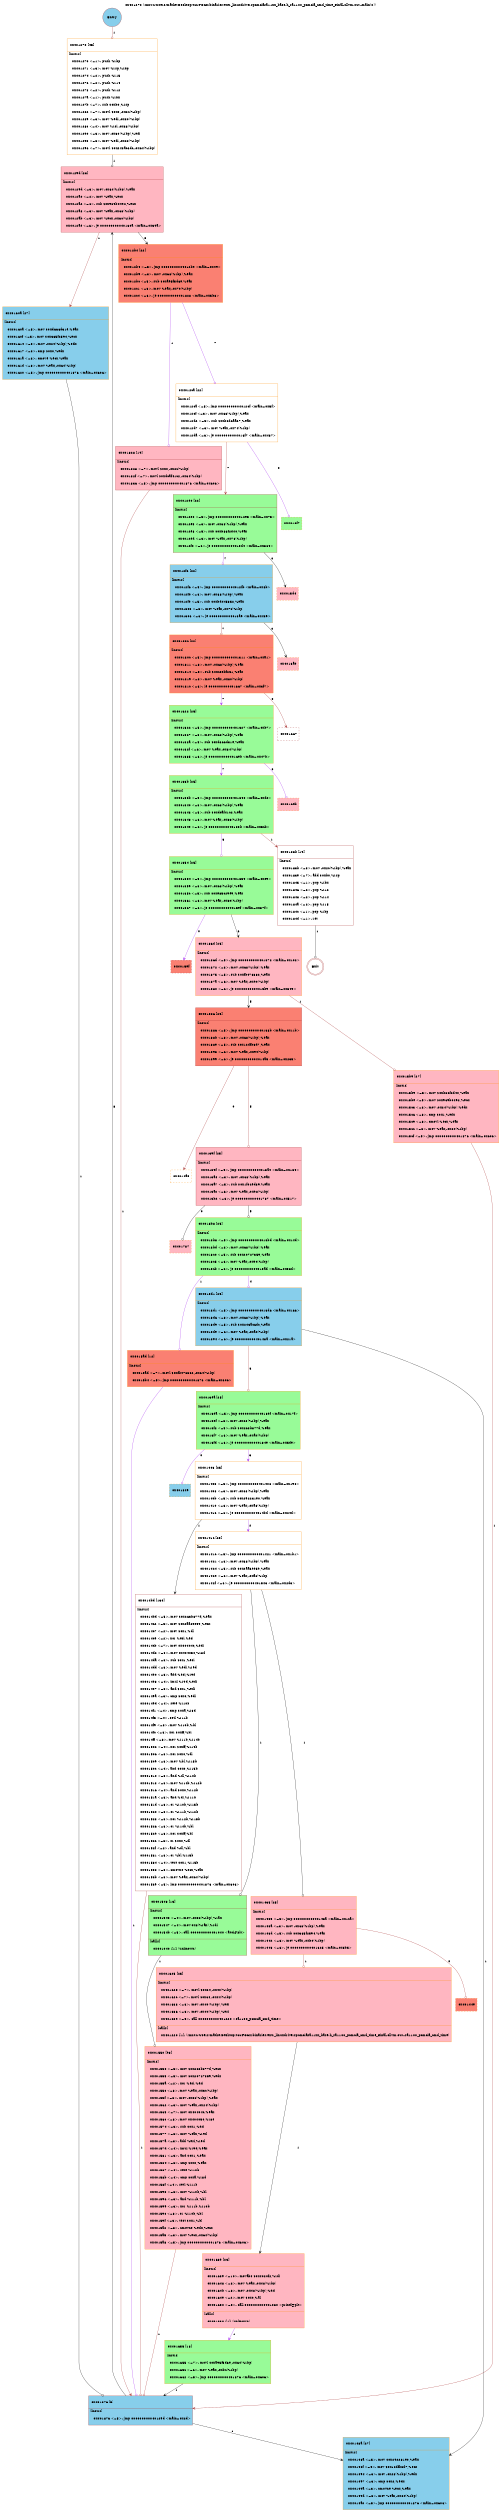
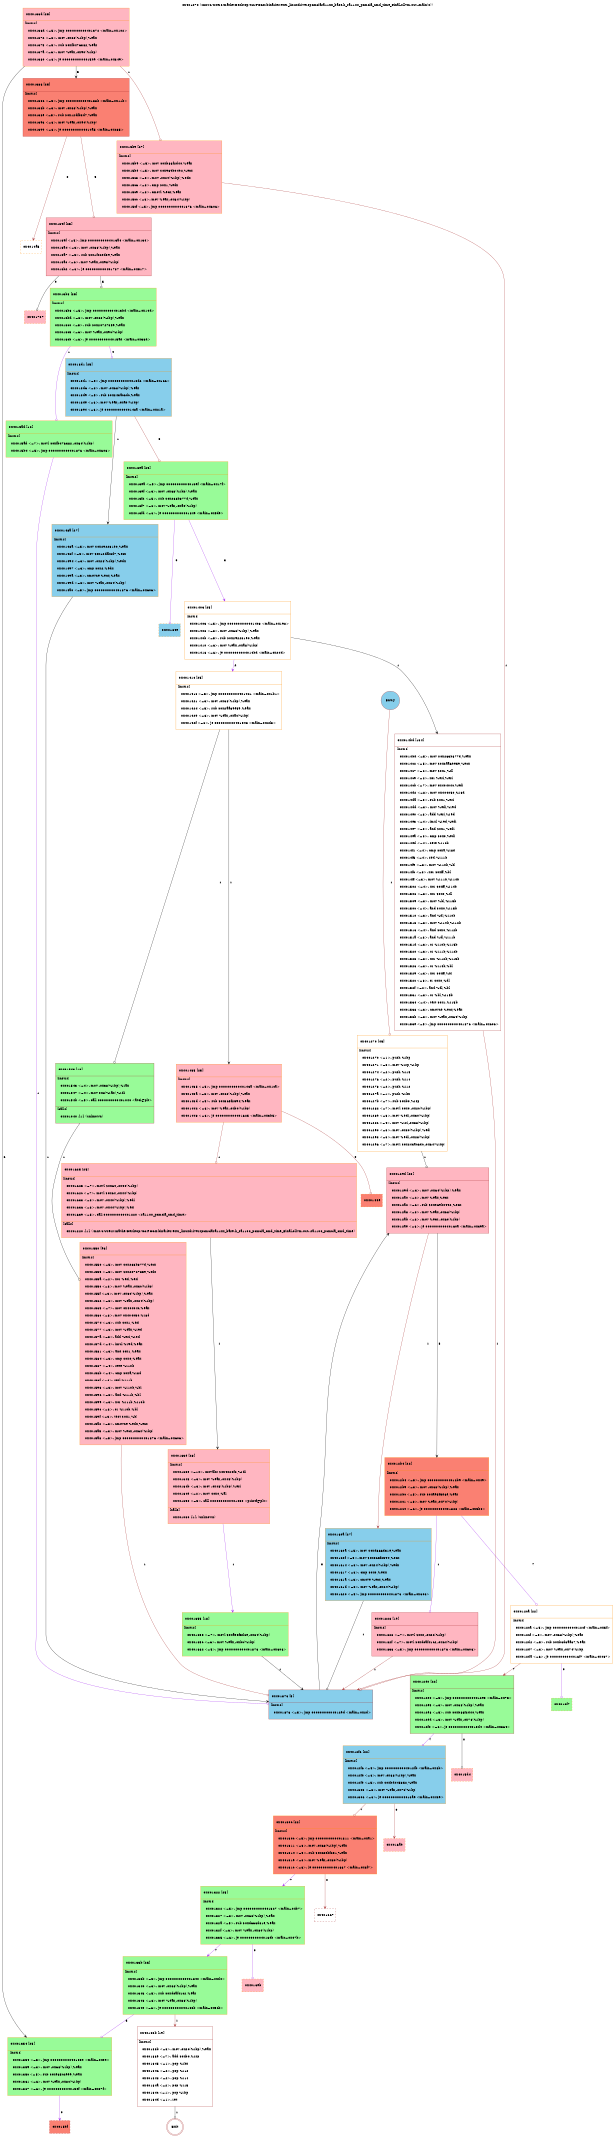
edge "0x4012e0 [22]" -> "0x4015d4": arrowhead vee -> odot
edge "0x4012f6 [22]" -> "0x4016a9": color black -> brown
edge "0x401354 [25]" -> "0x40136d [25]": reversed
node "0x4015ad [12]": fillcolor salmon -> palegreen
edge "0x40141c [25]" -> "0x401435 [25]": arrowhead odot -> vee
edge "0x401876 [5]" -> "0x40148a [27]": reversed
